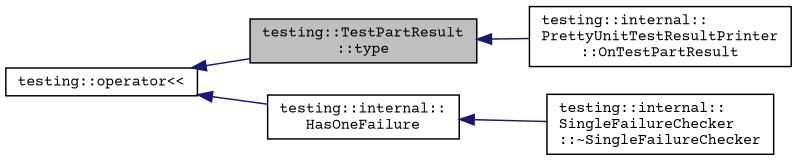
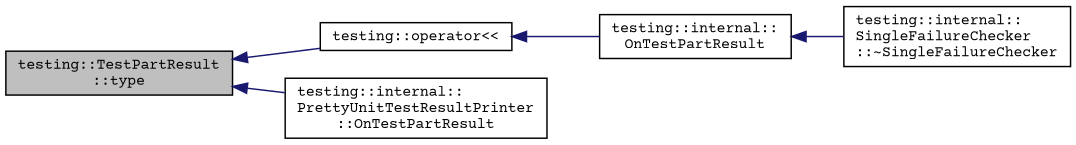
edge "testing::TestPartResult ::type" -> "testing::operator<<": reversed
node "testing::internal:: HasOneFailure": label "testing::internal:: HasOneFailure" -> "testing::internal:: OnTestPartResult"
